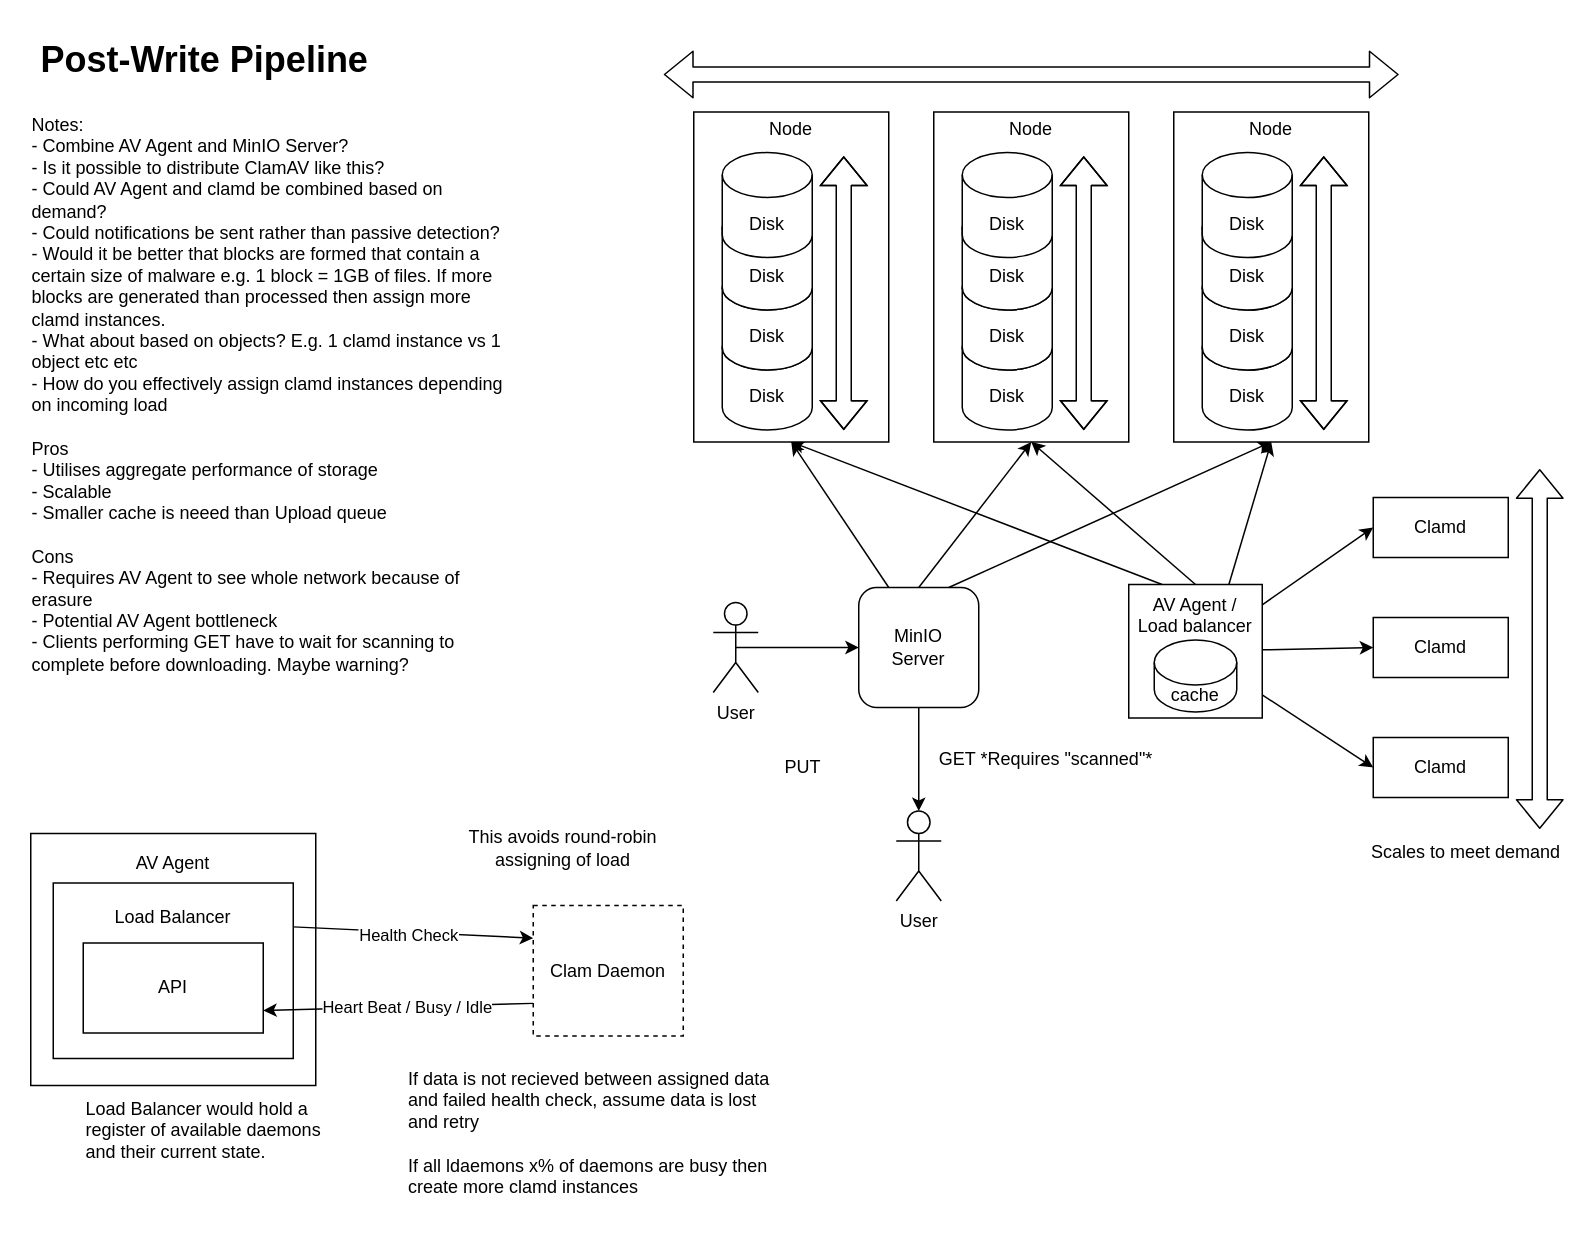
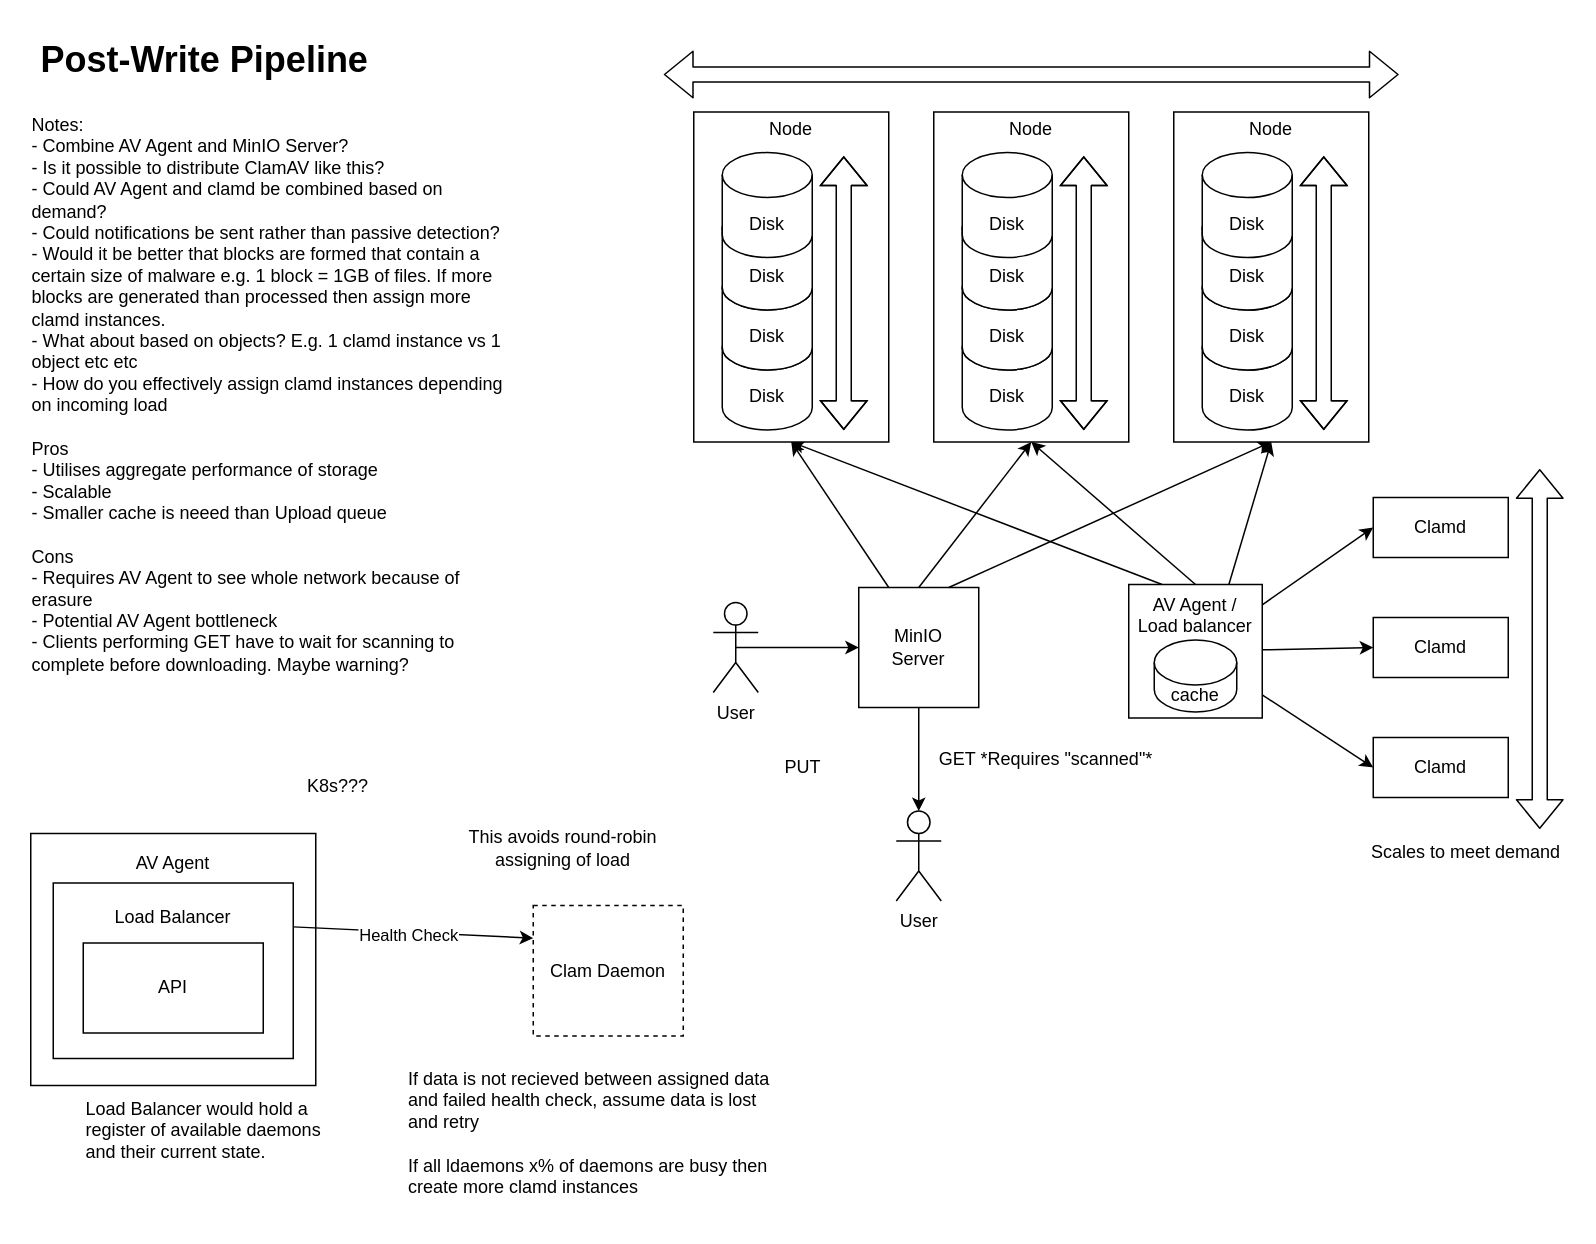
node "MinIO Server": shape rounded rectangle -> rectangle
node "K8s???": added
edge "Clam Daemon" -> "API": removed, label "Heart Beat / Busy / Idle"
